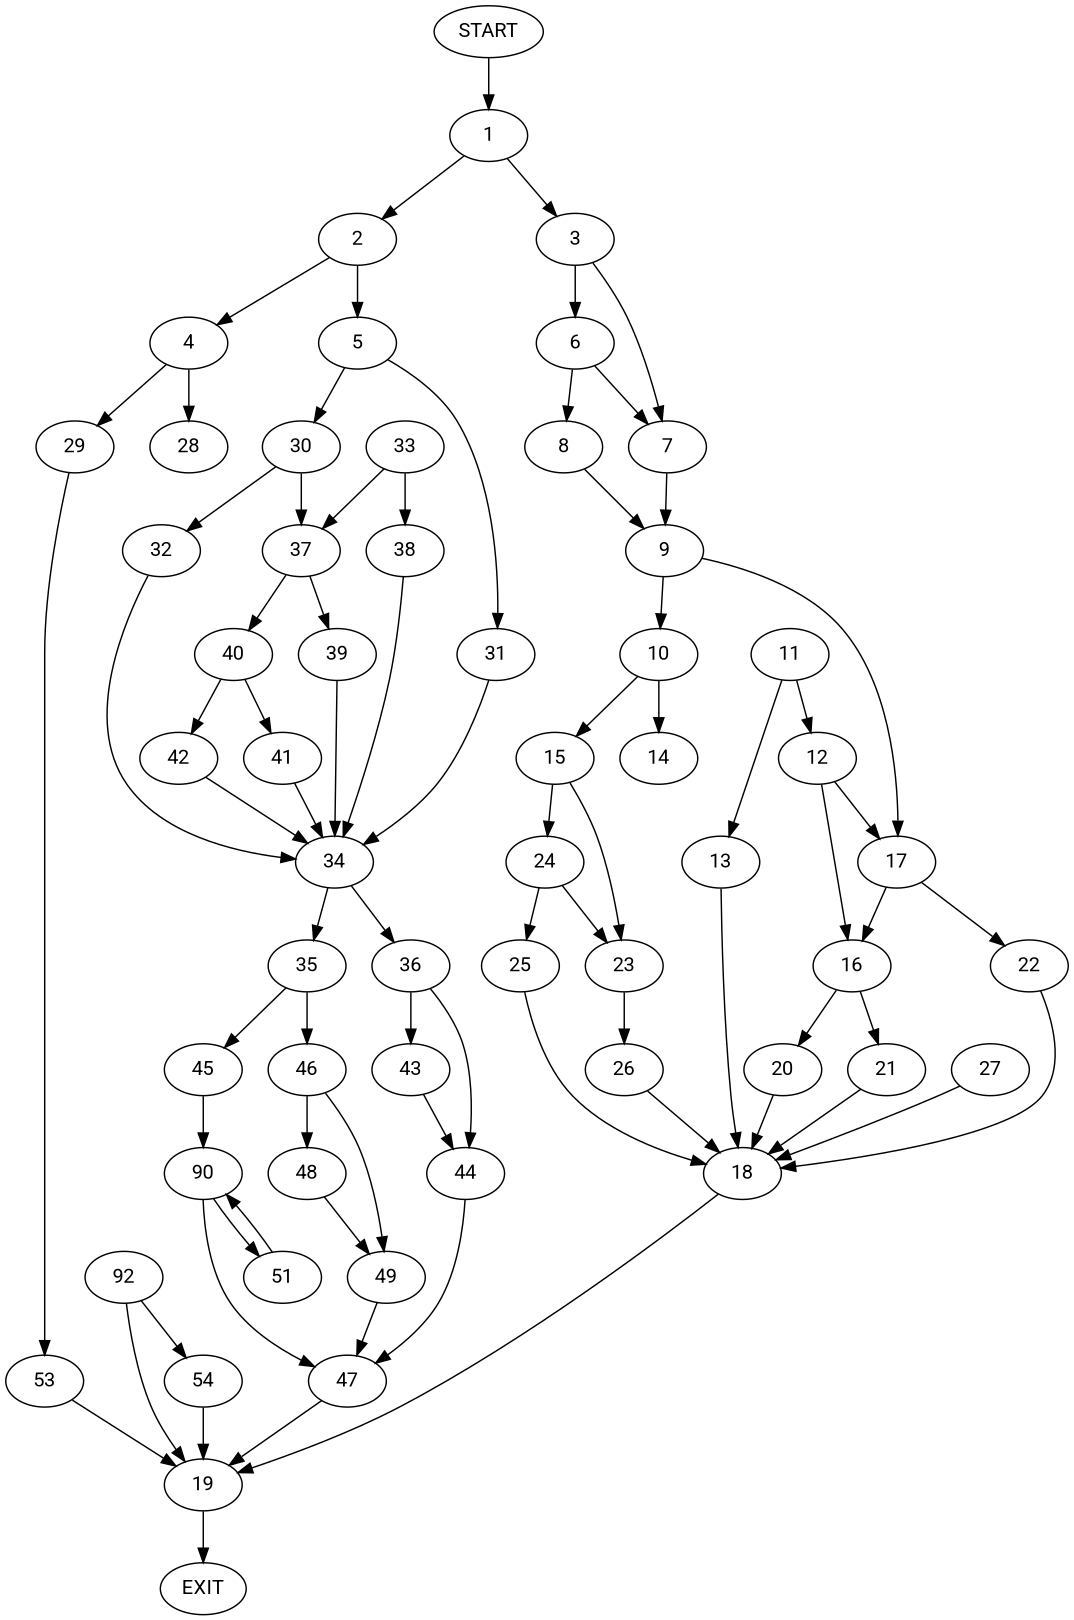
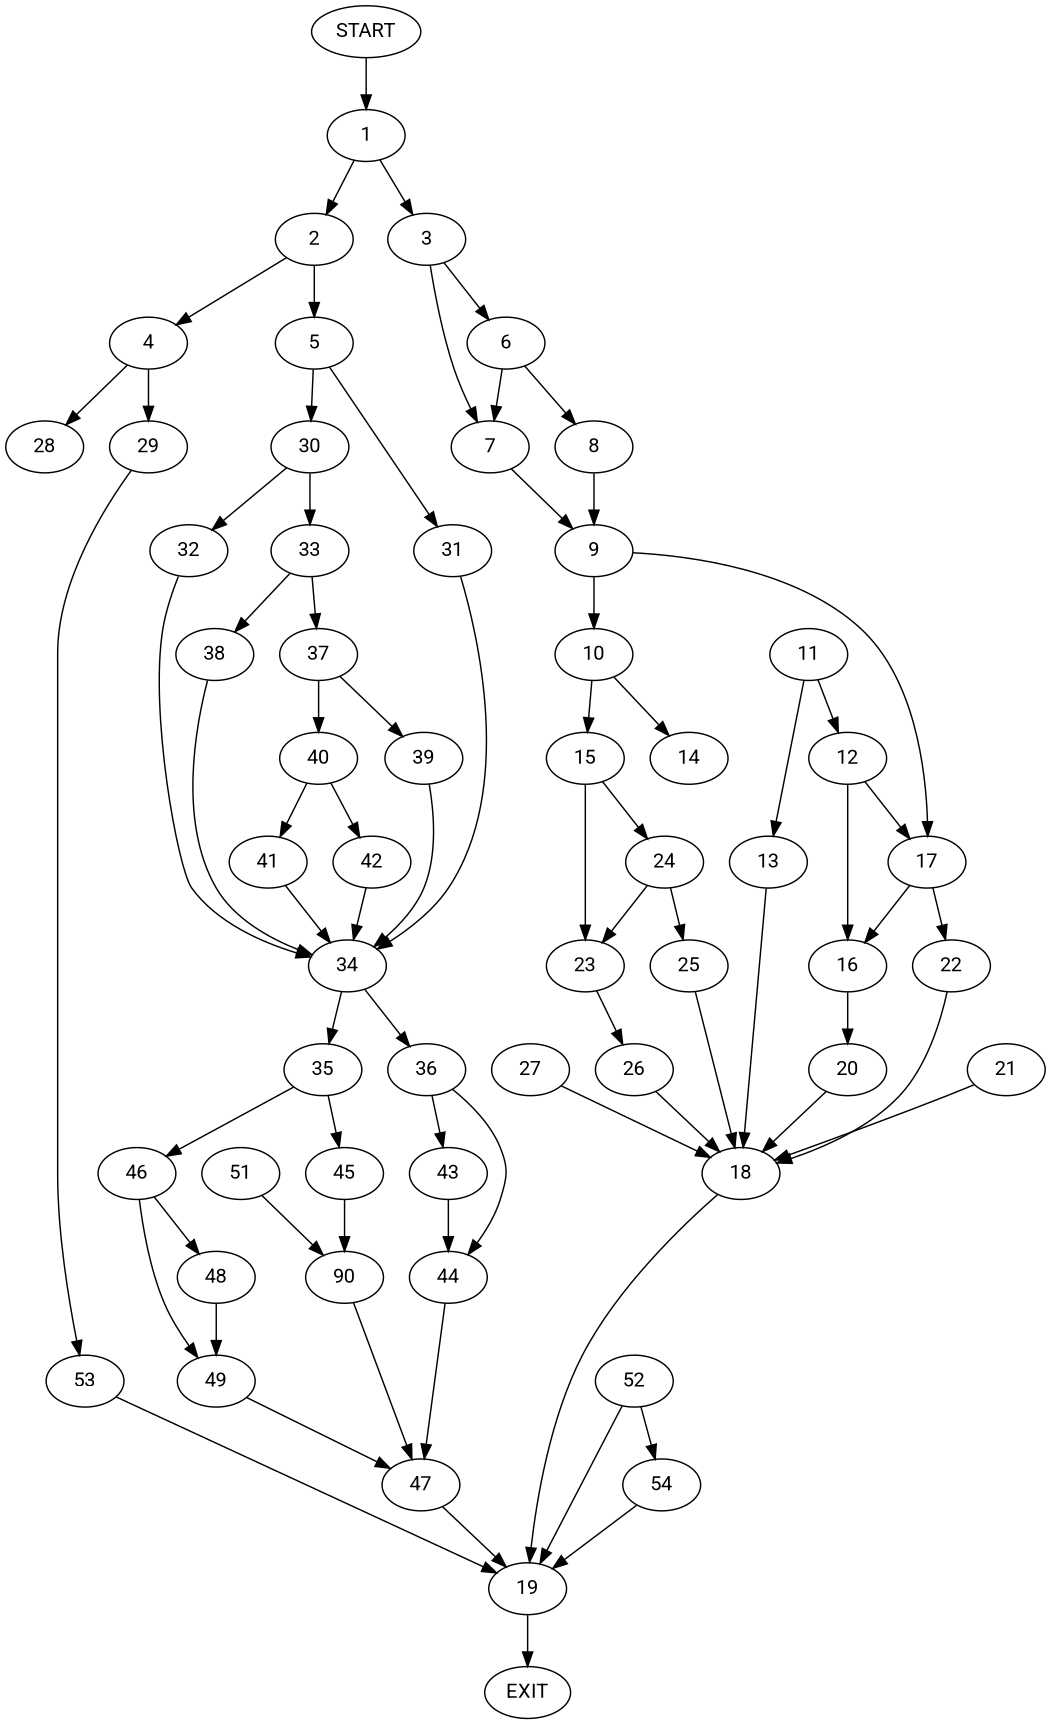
edge "30" -> "37": now "30" -> "33"
edge "16" -> "21": removed
edge "90" -> "51": removed
node "92": label "92" -> "52"
